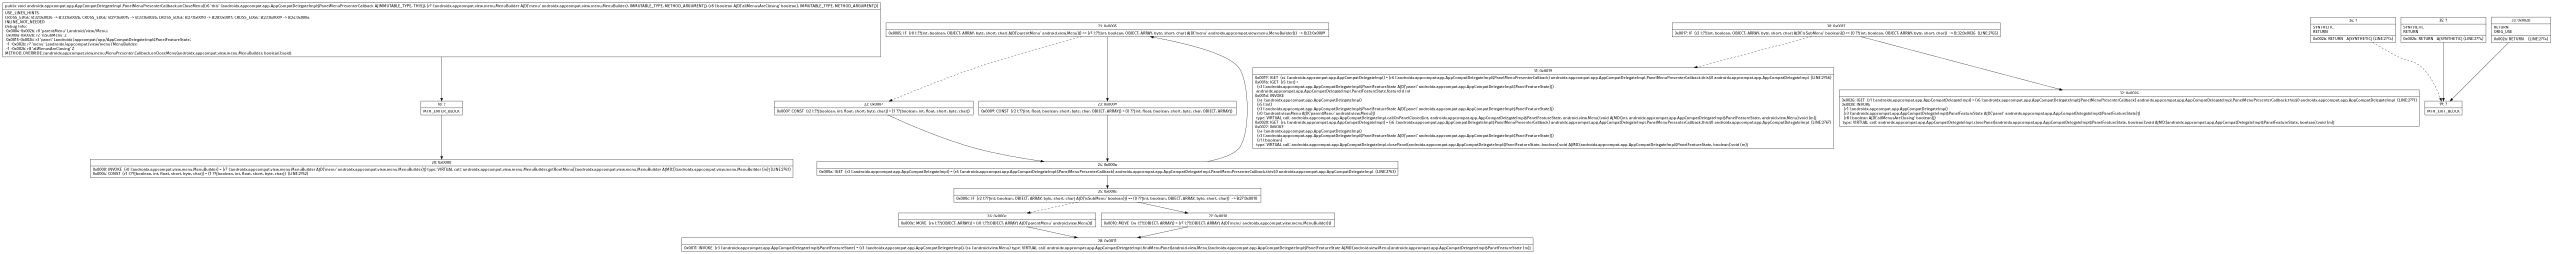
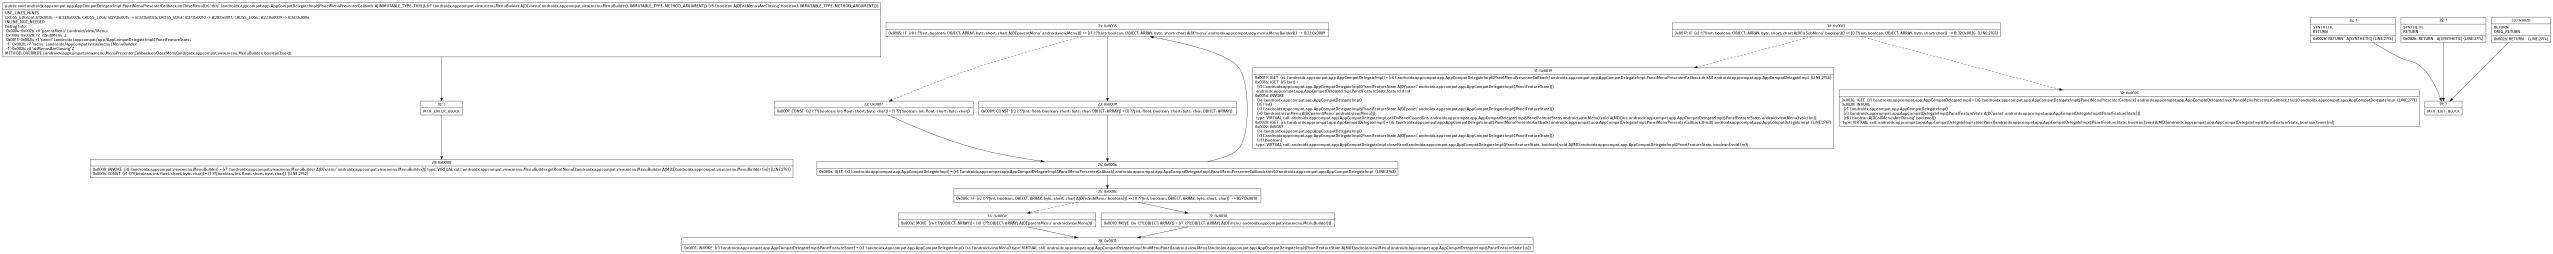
node "33: 0x002b": text "ORIG_USE" -> "ORIG_RETURN"
edge "34: ?" -> "19: ?": style dashed -> solid
edge "30: 0x0017" -> "32: 0x0026": style solid -> dashed
